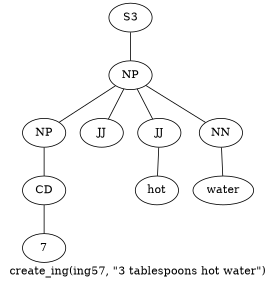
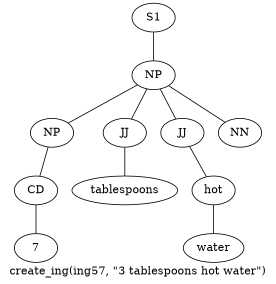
node "S3": label "S3" -> "S1"
edge "NN" -- "water": now "hot" -- "water"
node "tablespoons": added
